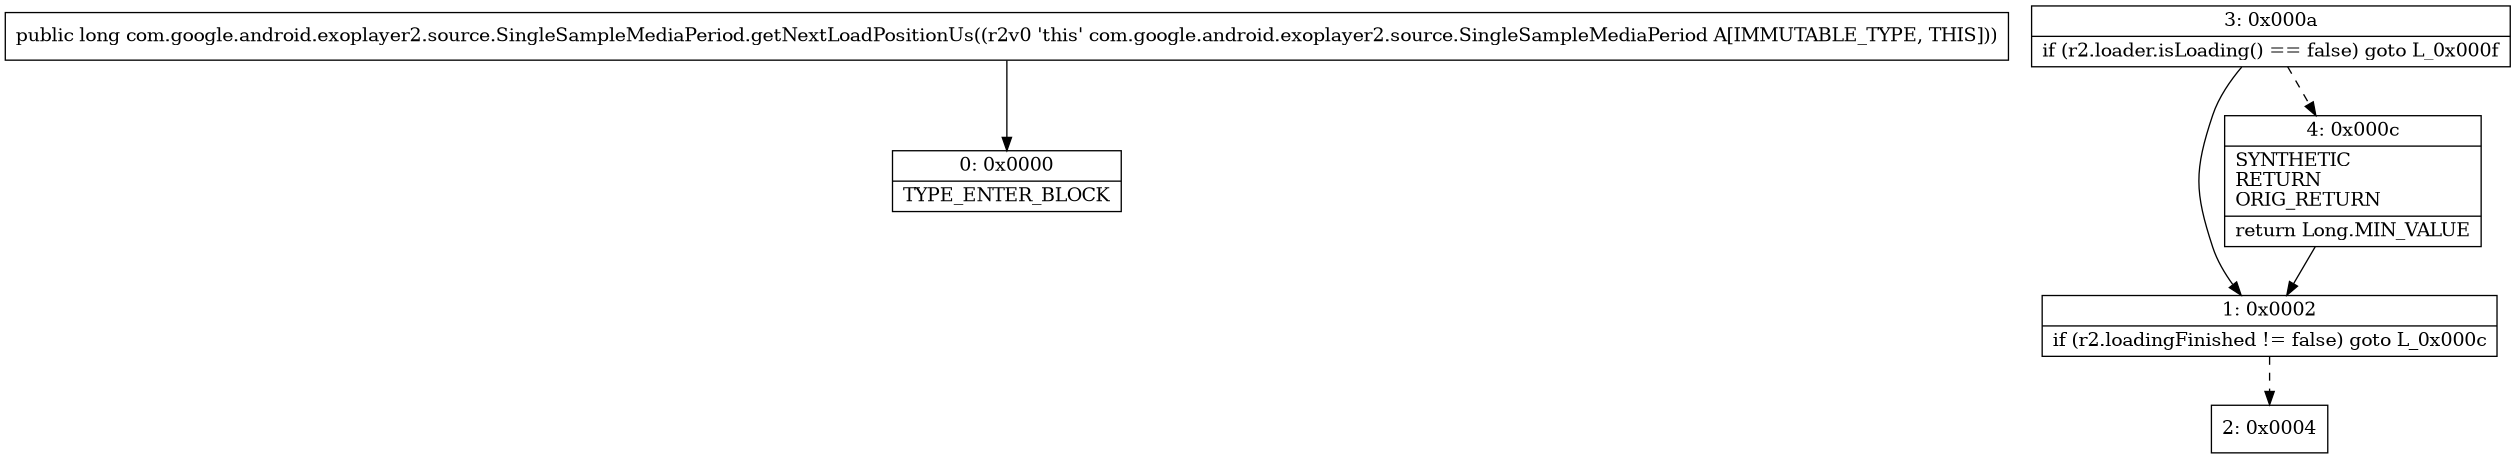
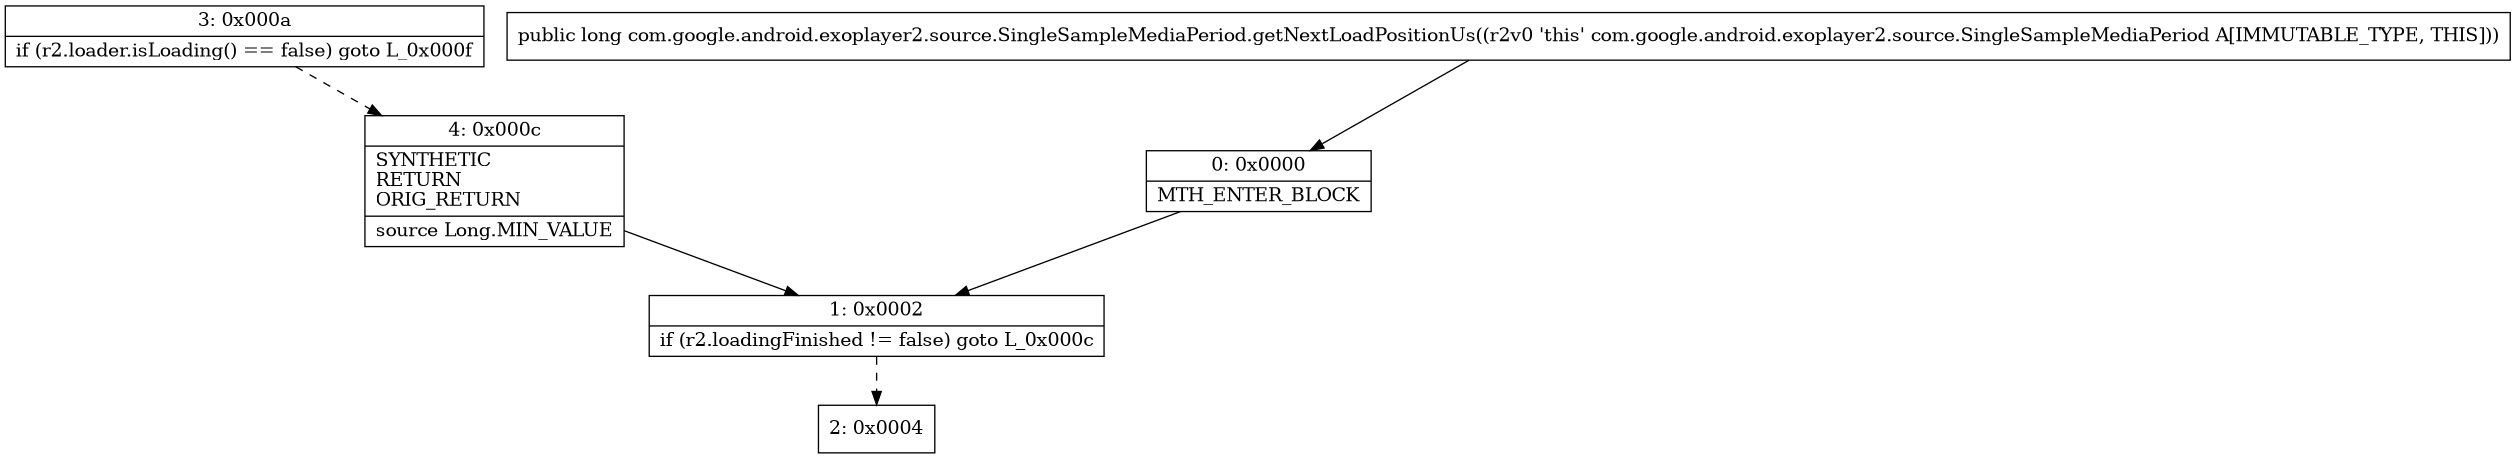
edge "3: 0x000a" -> "1: 0x0002": now "0: 0x0000" -> "1: 0x0002"
node "0: 0x0000": text "TYPE_ENTER_BLOCK" -> "MTH_ENTER_BLOCK"
node "4: 0x000c": text "return Long.MIN_VALUE" -> "source Long.MIN_VALUE"
